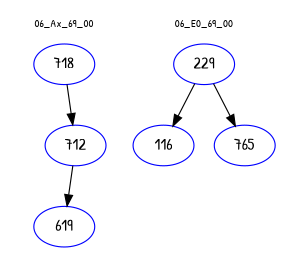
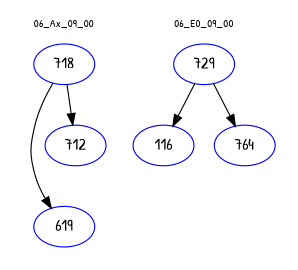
cluster "06_Ax_69_00": label "06_Ax_69_00" -> "06_Ax_09_00"
cluster "06_E0_69_00": label "06_E0_69_00" -> "06_E0_09_00"
node "229": label "229" -> "729"
node "765": label "765" -> "764"
edge "712" -> "619": now "718" -> "619"
